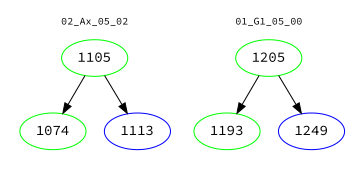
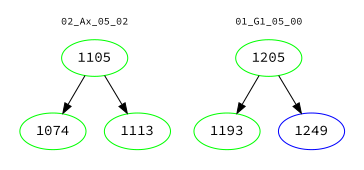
node "1113": color blue -> green
